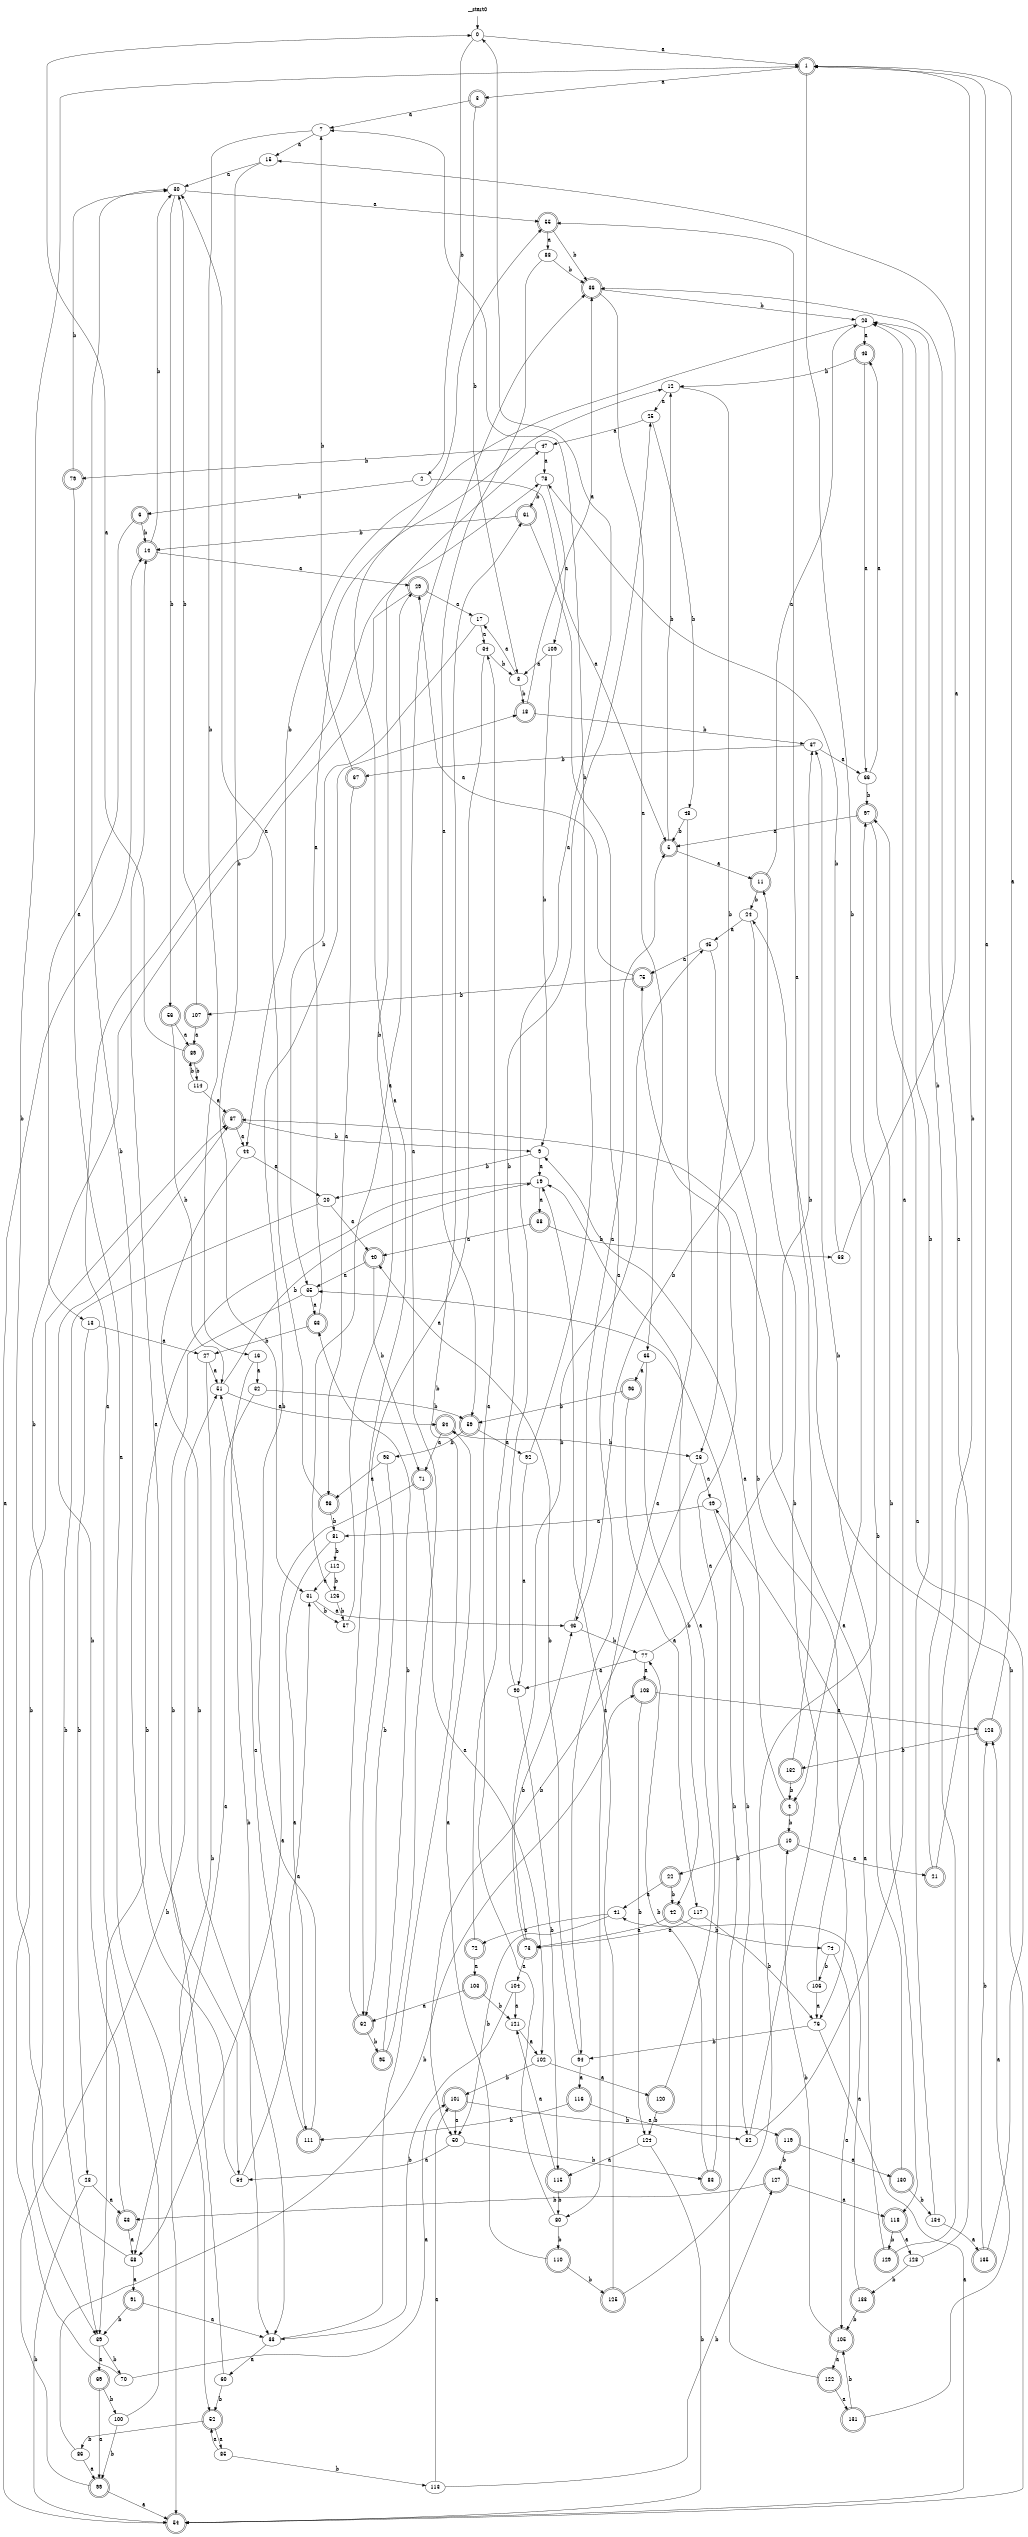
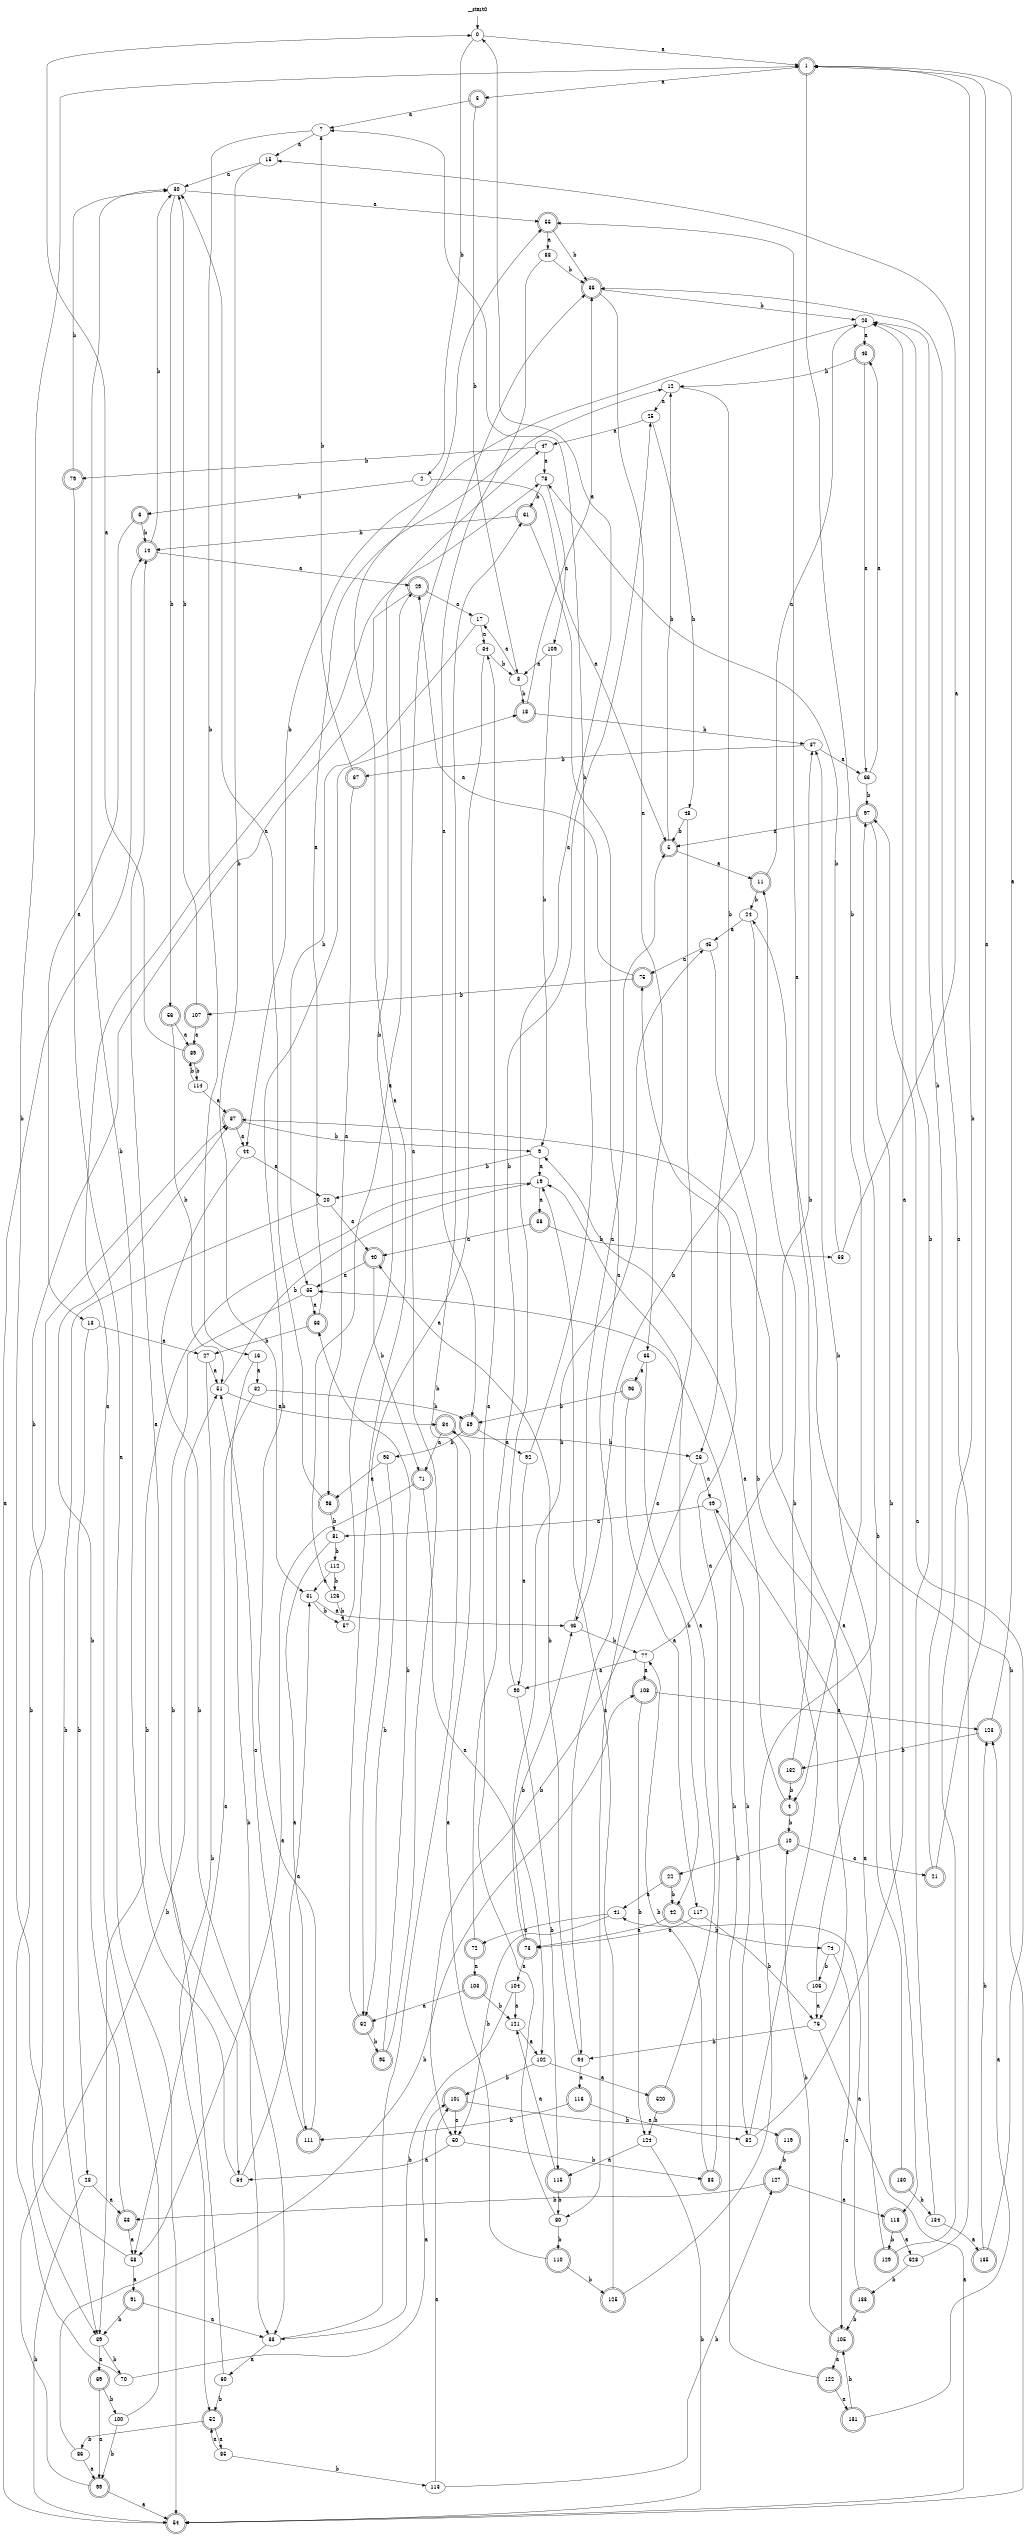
node "120": label "120" -> "520"
edge "119" -> "130": removed, label "a"
node "128": label "128" -> "628"
